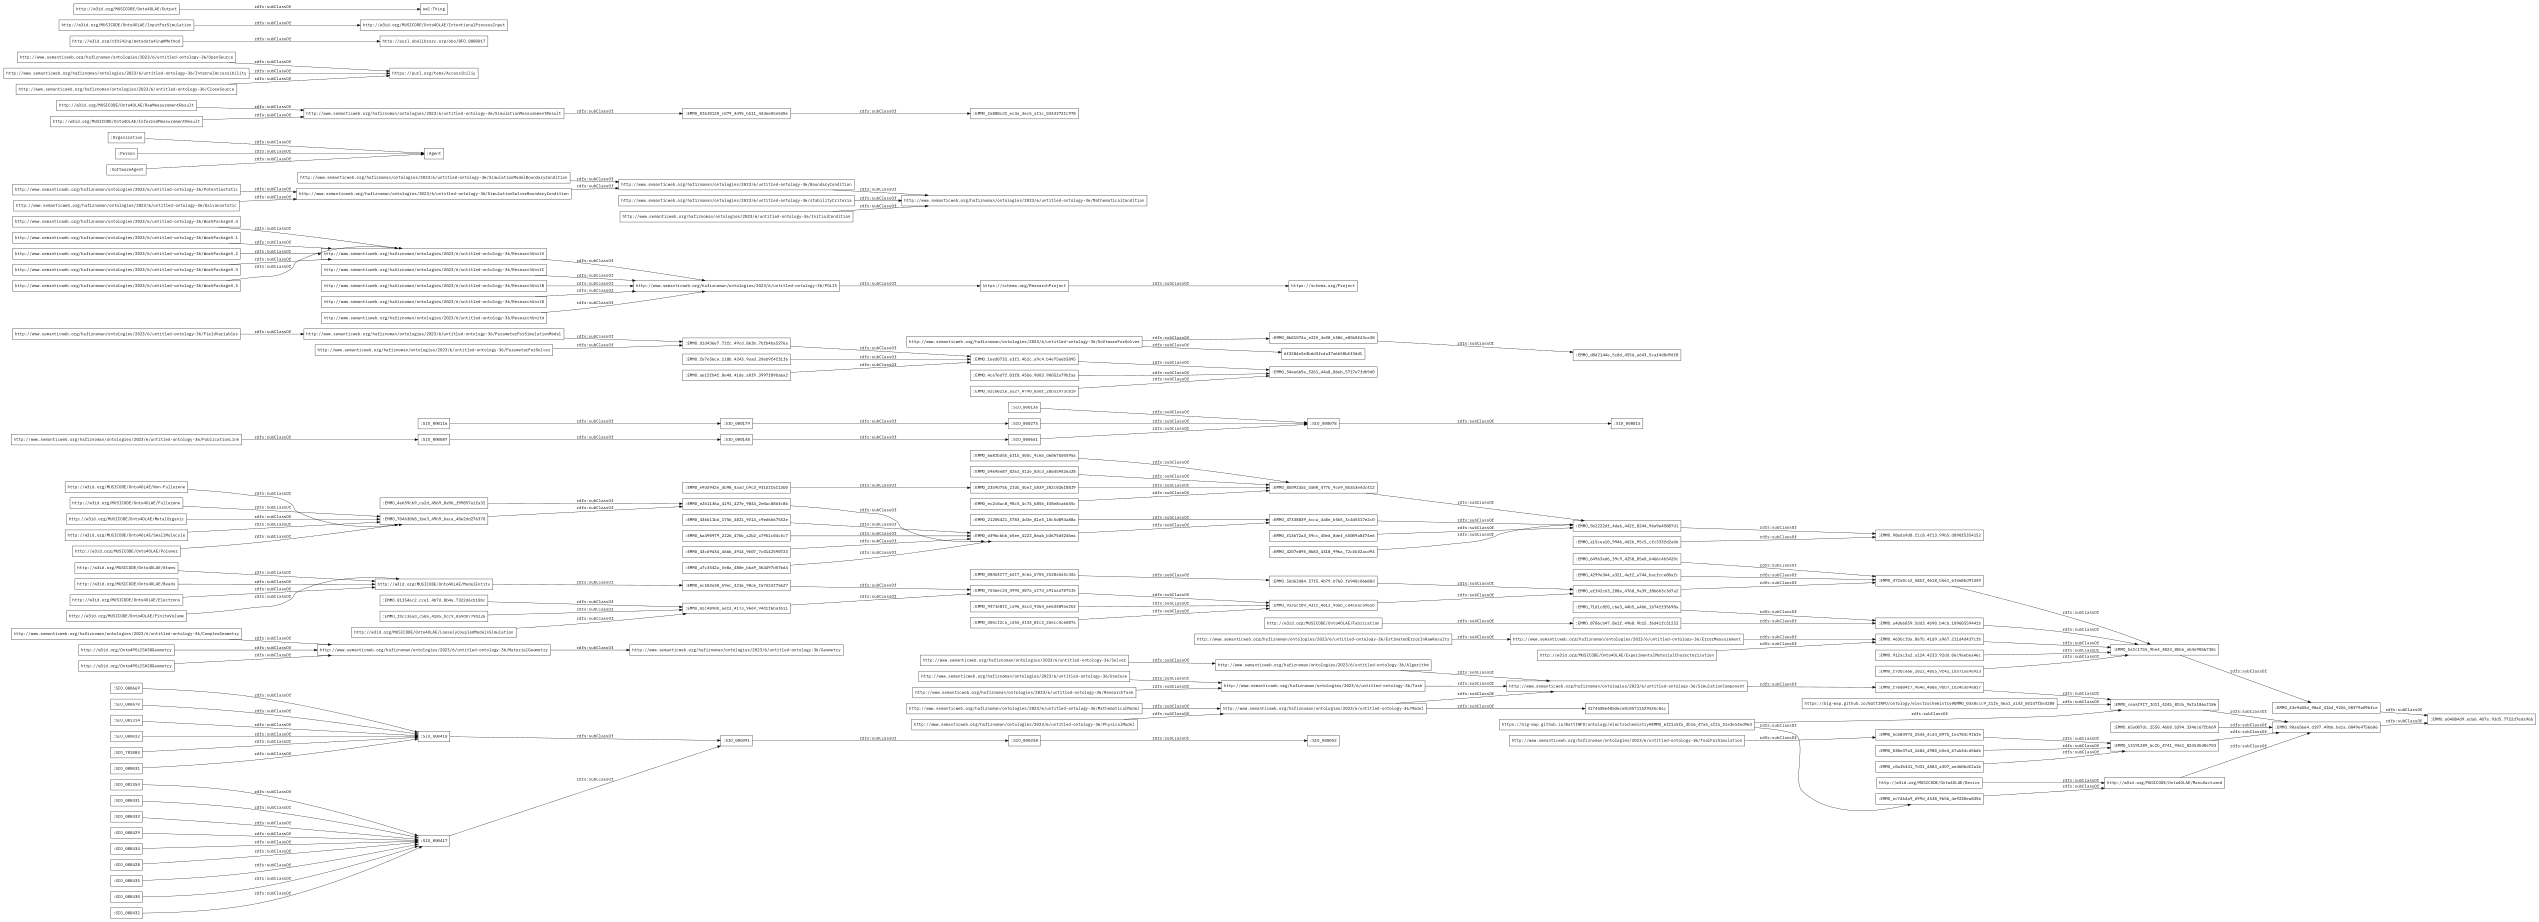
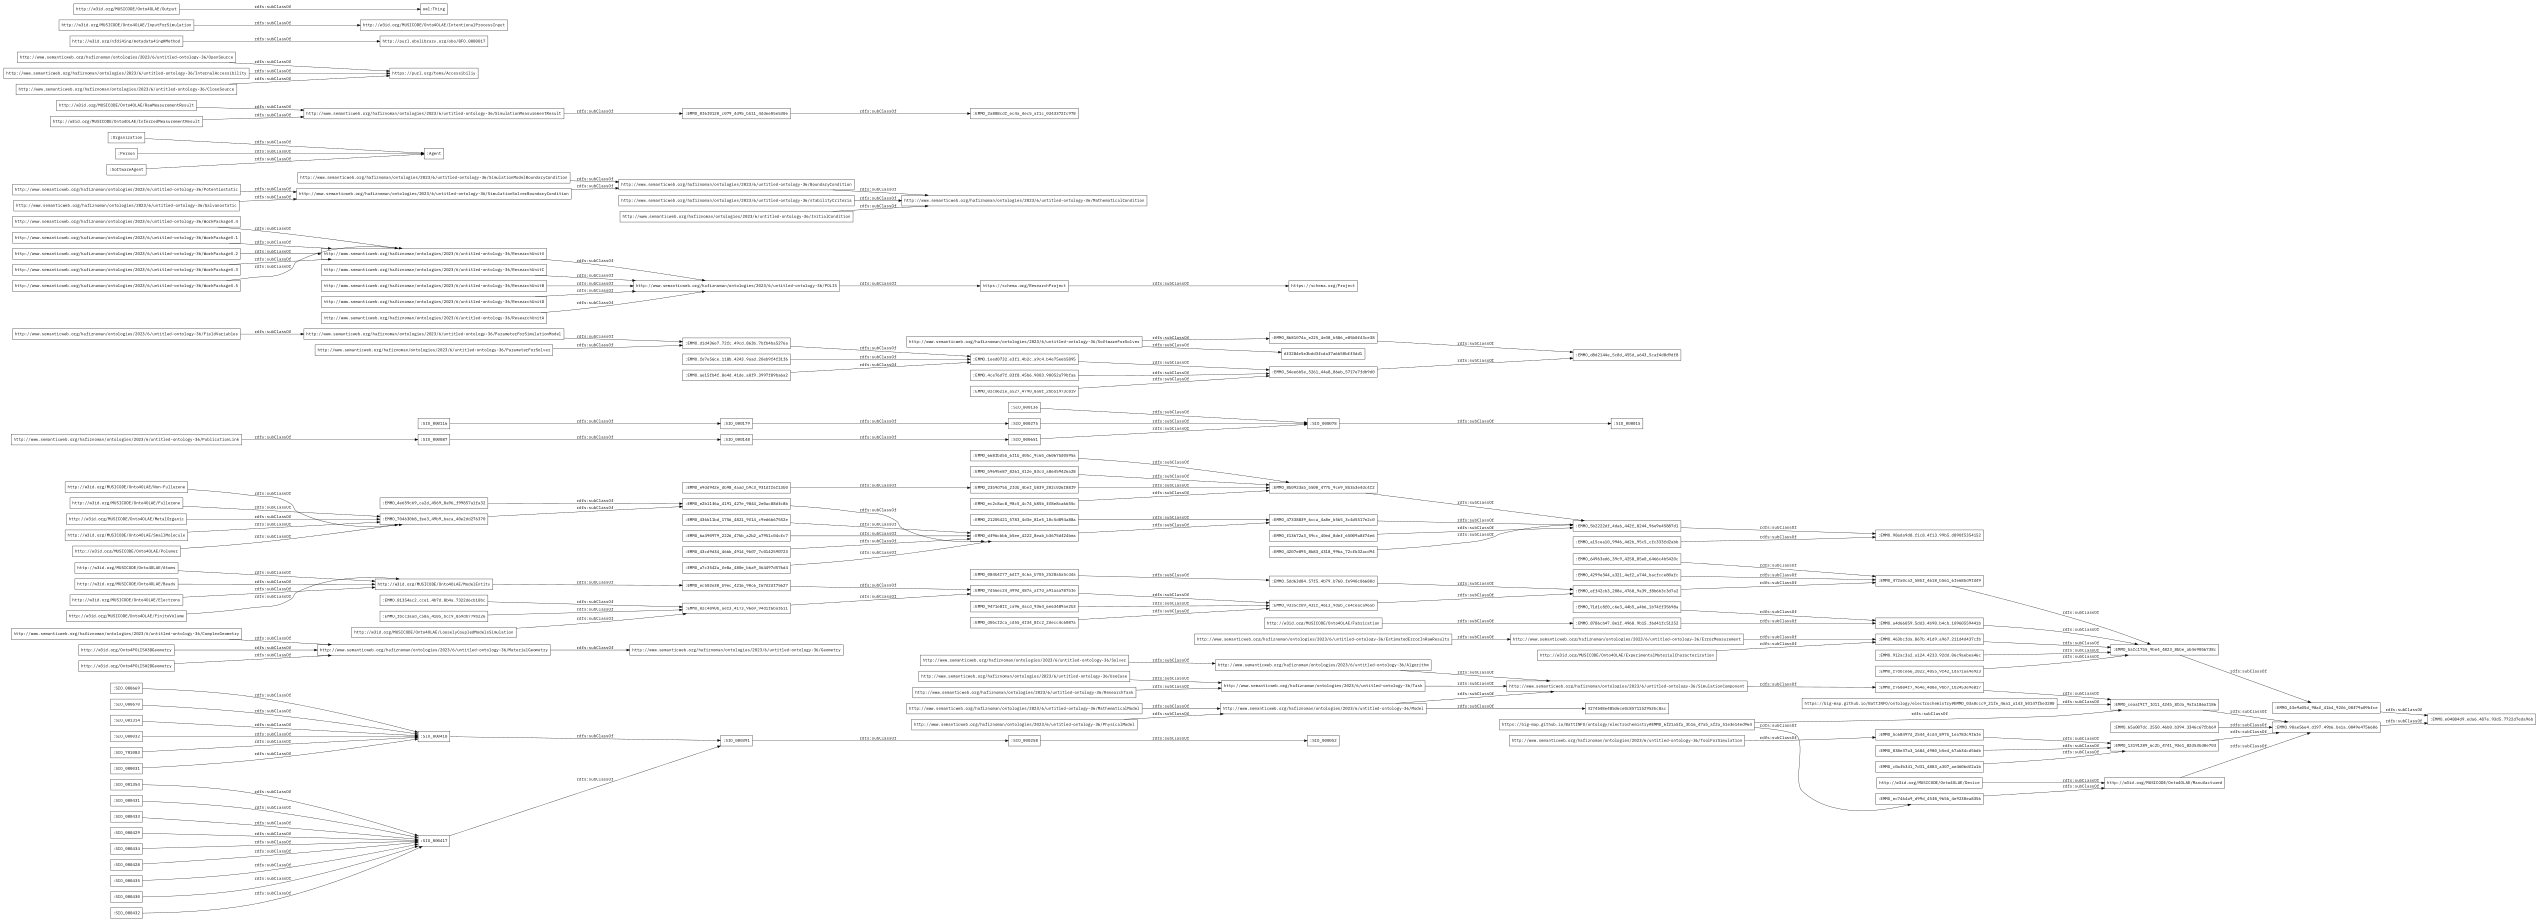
edge ":EMMO_54ee6b5e_5261_44a8_86eb_5717e7fdb9d0" -> ":EMMO_d8d2144e_5c8d_455d_a643_5caf4d8d9df8": added, label "rdfs:subClassOf"
